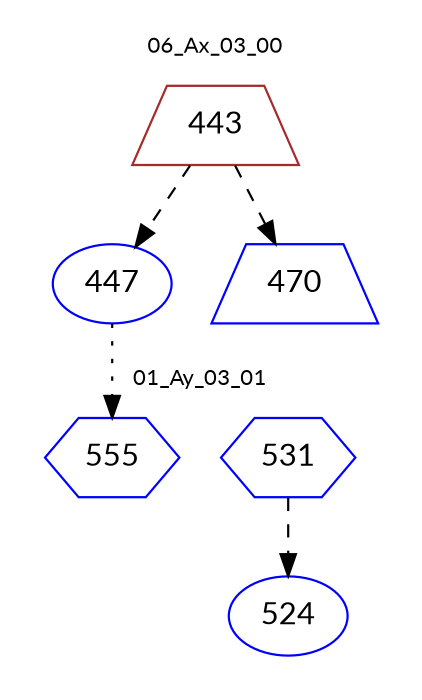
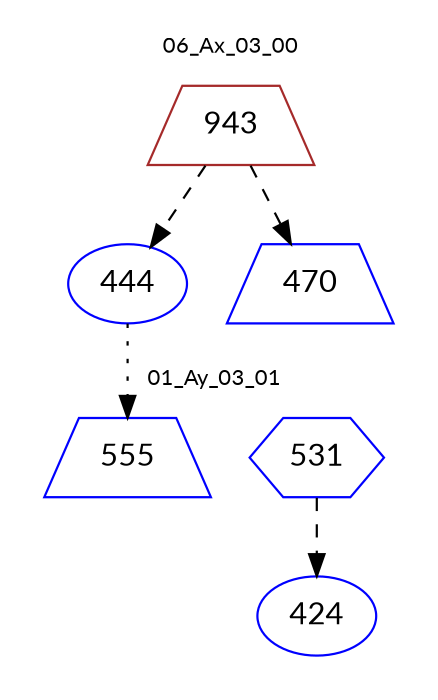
node "443": label "443" -> "943"
node "447": label "447" -> "444"
node "555": shape hexagon -> trapezium
node "524": label "524" -> "424"
